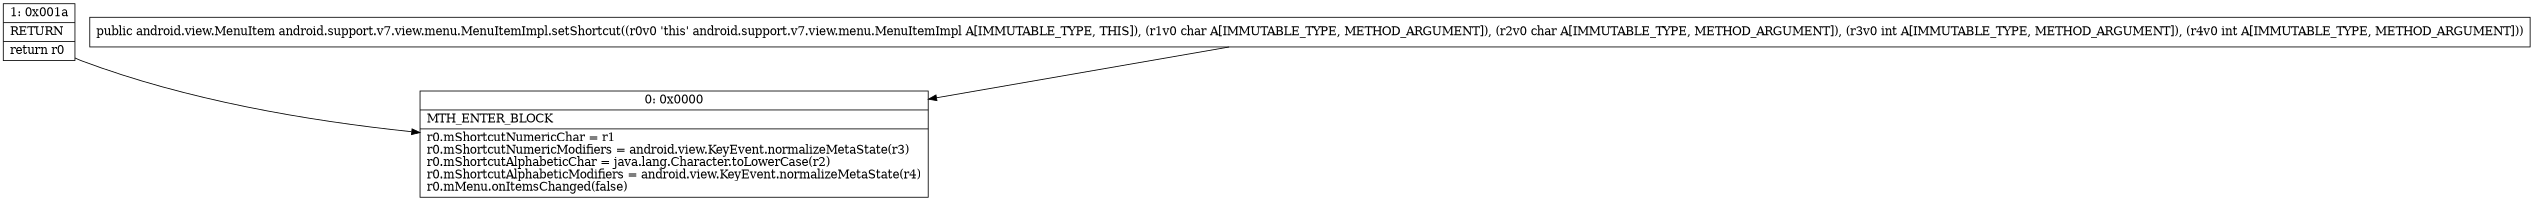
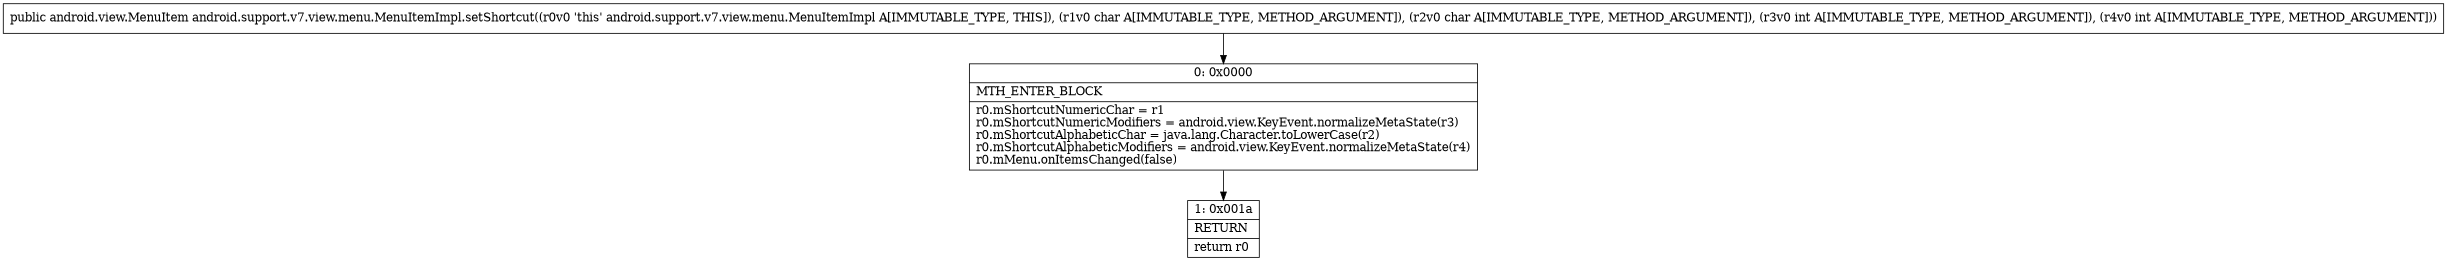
edge "1: 0x001a" -> "0: 0x0000": reversed
